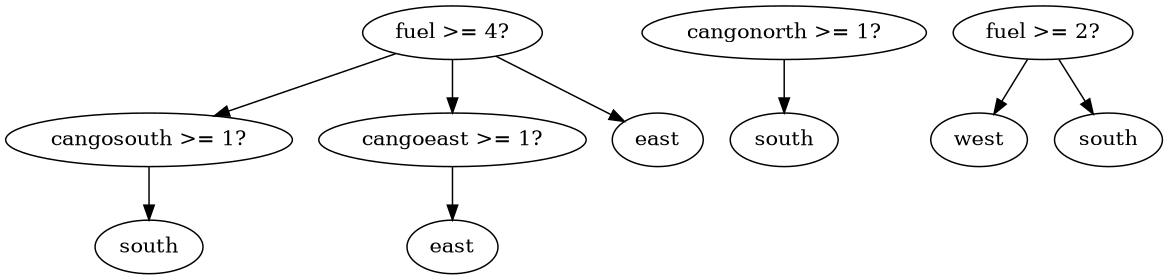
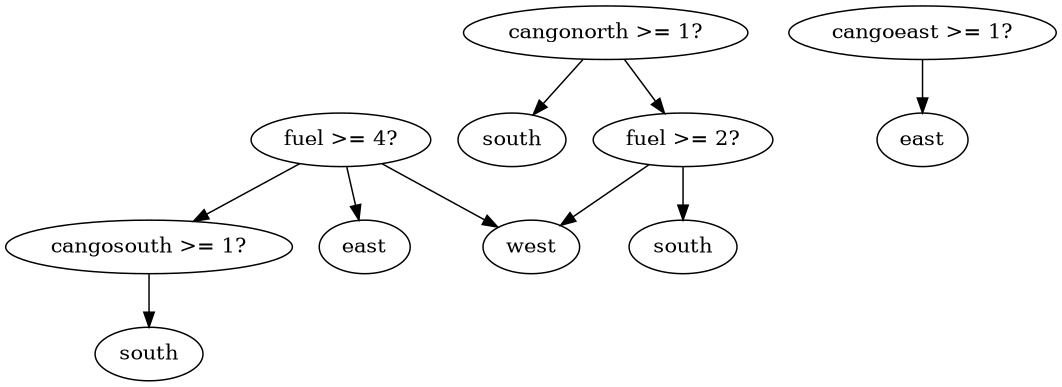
edge "fuel >= 4?" -> "cangoeast >= 1?": now "fuel >= 4?" -> "west"
edge "cangonorth >= 1?" -> "fuel >= 2?": added
